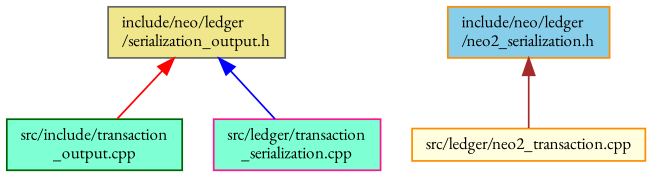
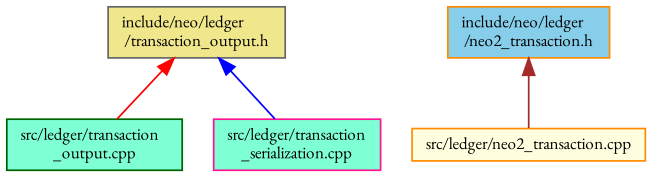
node "include/neo/ledger /serialization_output.h": label "include/neo/ledger /serialization_output.h" -> "include/neo/ledger /transaction_output.h"
node "include/neo/ledger /neo2_serialization.h": label "include/neo/ledger /neo2_serialization.h" -> "include/neo/ledger /neo2_transaction.h"
node "src/include/transaction _output.cpp": label "src/include/transaction _output.cpp" -> "src/ledger/transaction _output.cpp"
